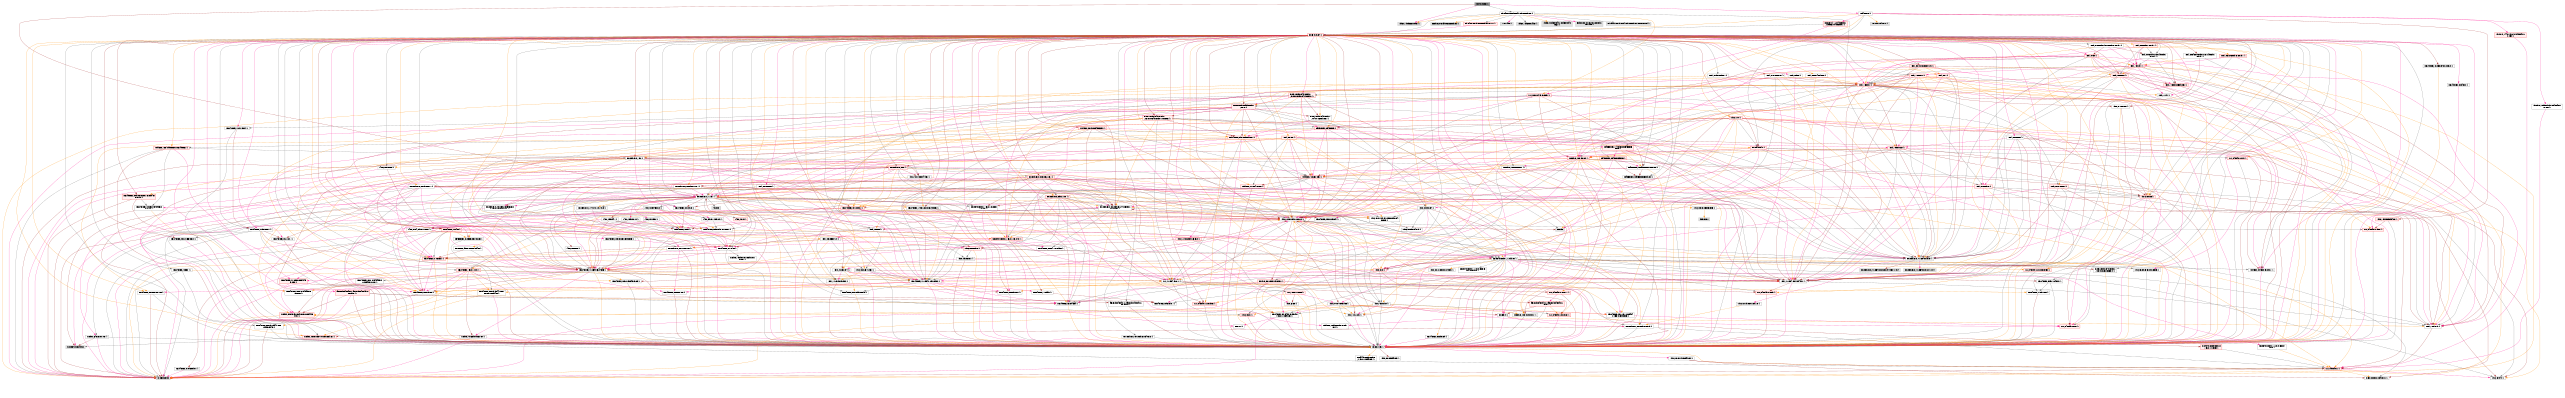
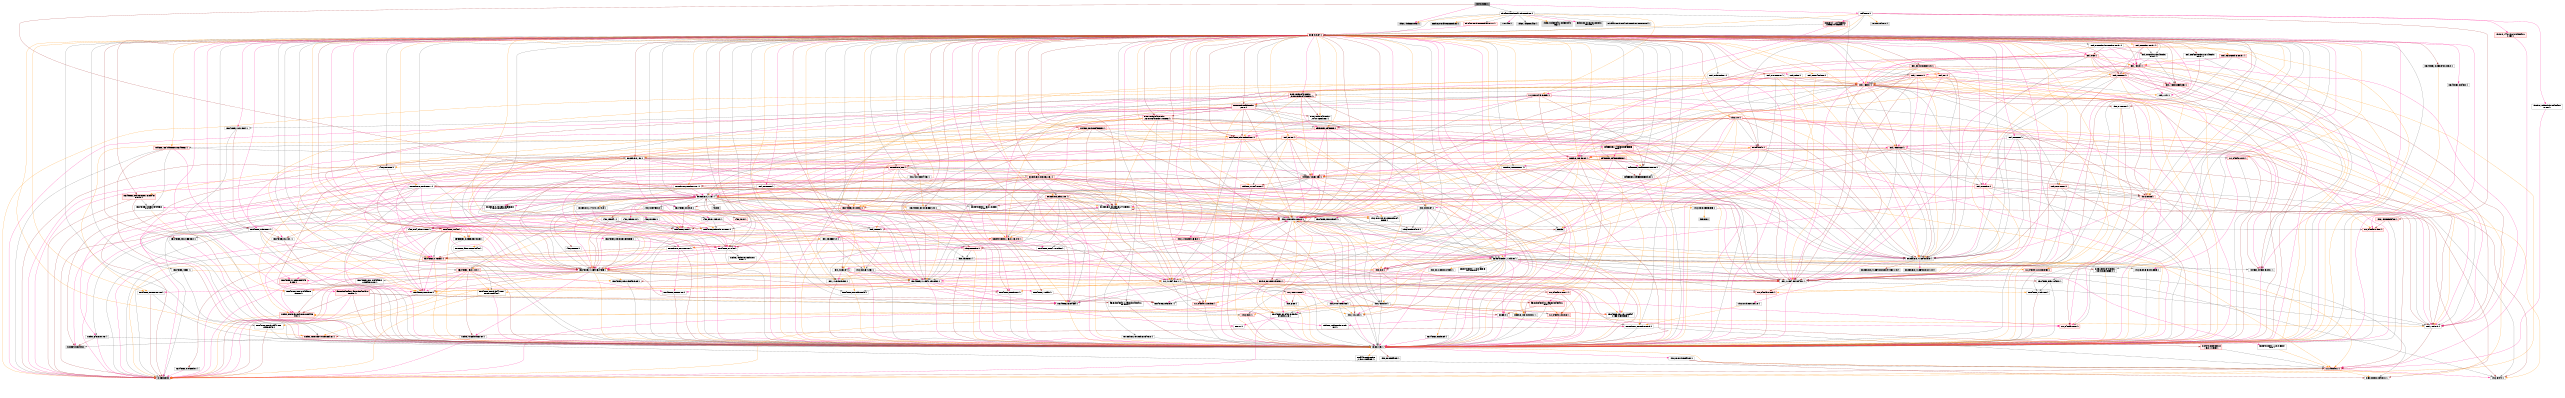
node "Templates/AlignmentTemplates.h": label "Templates/AlignmentTemplates.h" -> "Templates/BoxSphereBounds.h"
node "Templates/IsValidVariadic UMemoryDefines.h": label "Templates/IsValidVariadic UMemoryDefines.h" -> "Templates/IsValidVariadic FunctionArg.h"
edge "Templates/IsArrayOrRefOf TypeByPredicate.h" -> "HAL/PlatformCrt.h": now "HAL/MemoryBase.h" -> "HAL/PlatformCrt.h"
